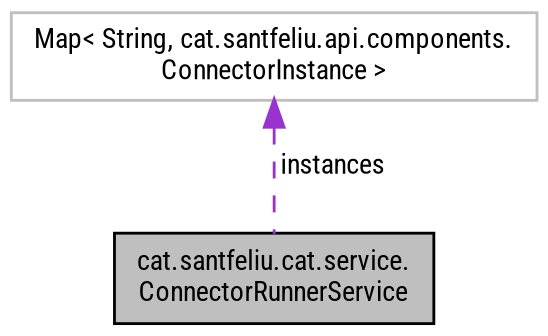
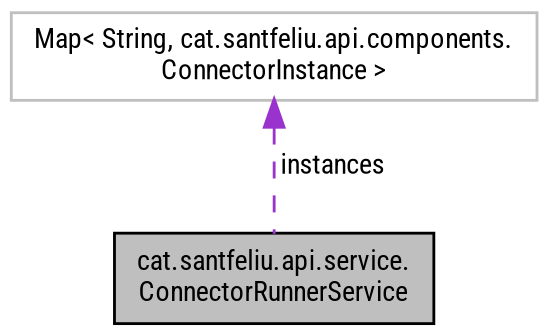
node "cat.santfeliu.cat.service. ConnectorRunnerService": label "cat.santfeliu.cat.service. ConnectorRunnerService" -> "cat.santfeliu.api.service. ConnectorRunnerService"
